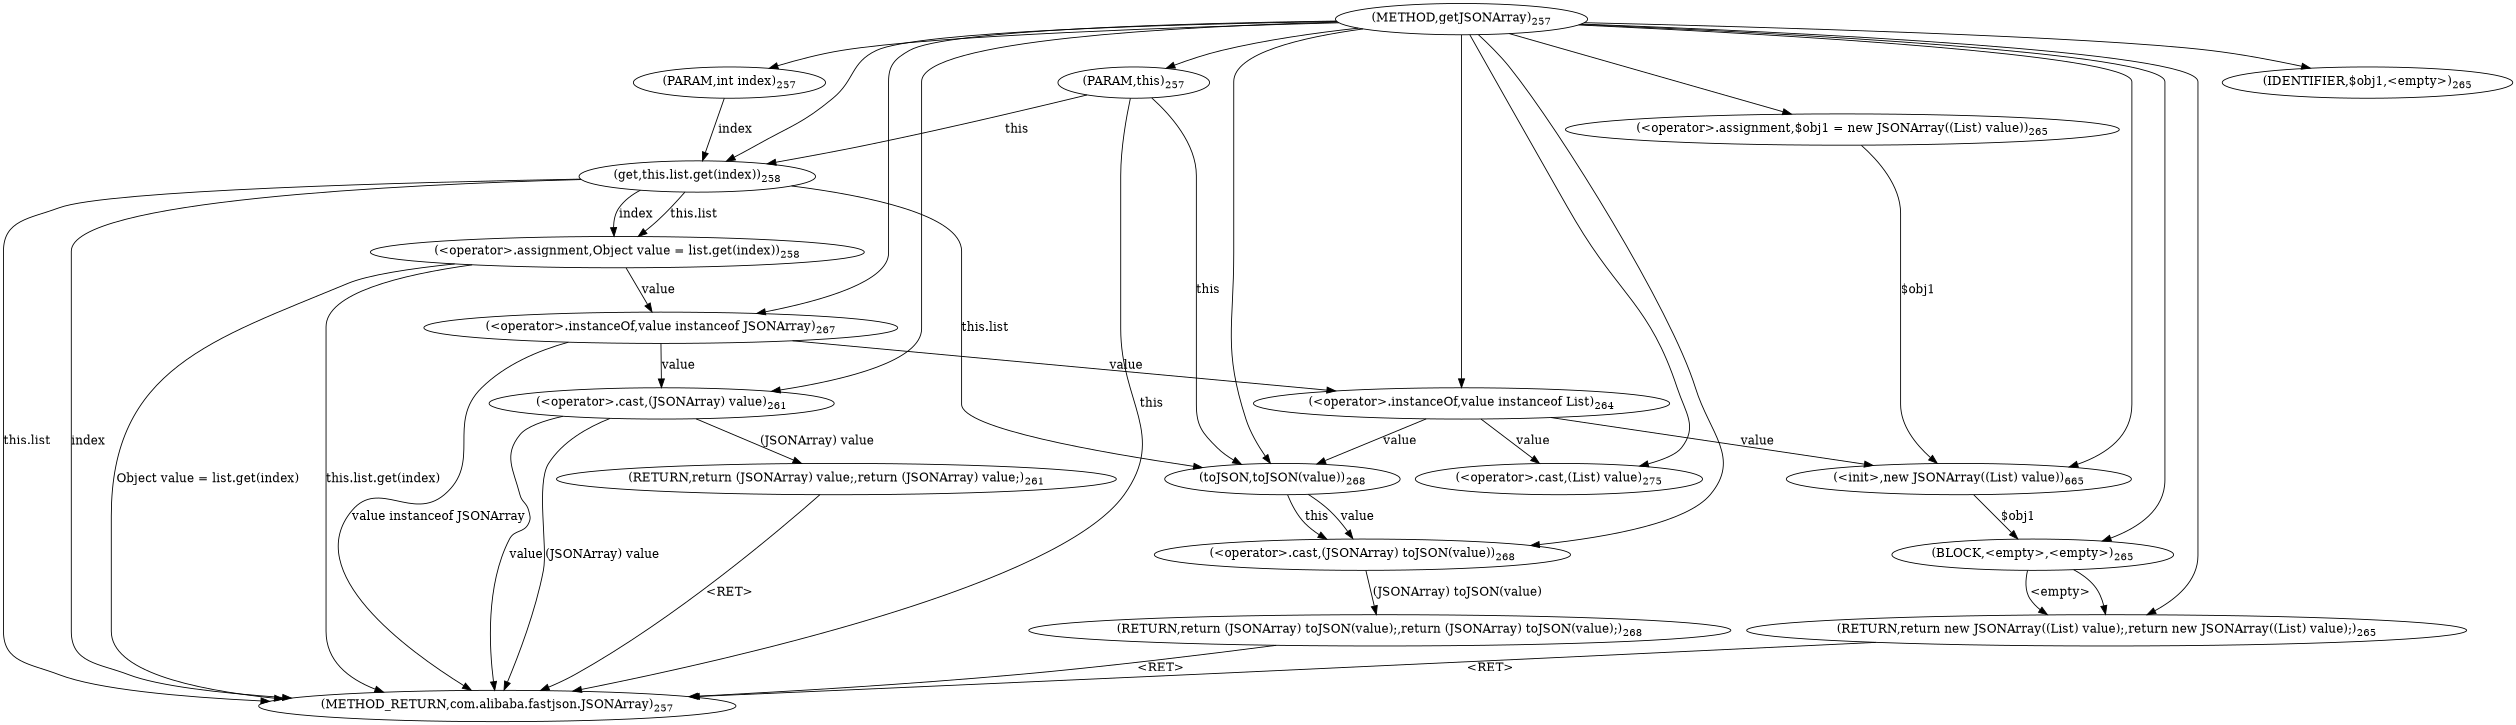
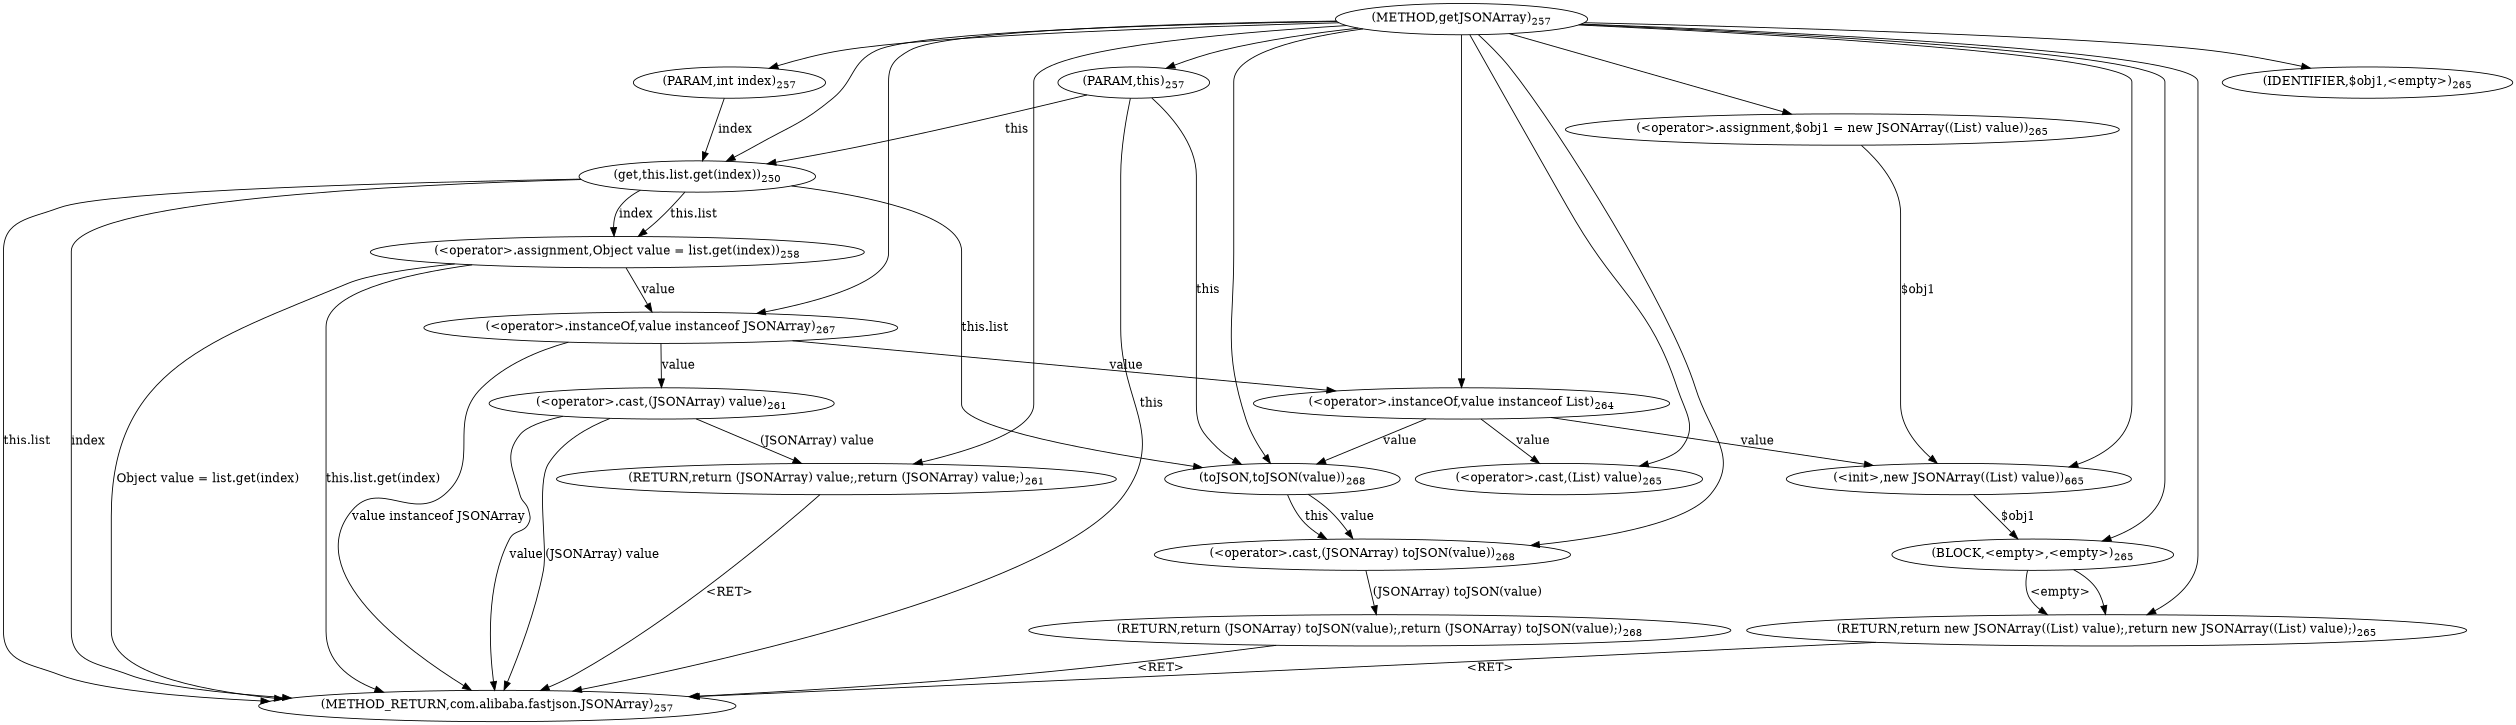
edge "(METHOD,getJSONArray)" -> "(<operator>.cast,(JSONArray) value)": now "(METHOD,getJSONArray)" -> "(RETURN,return (JSONArray) value;,return (JSONArray) value;)"
node "(get,this.list.get(index))": text "258" -> "250"
node "(<operator>.cast,(List) value)": text "275" -> "265"
